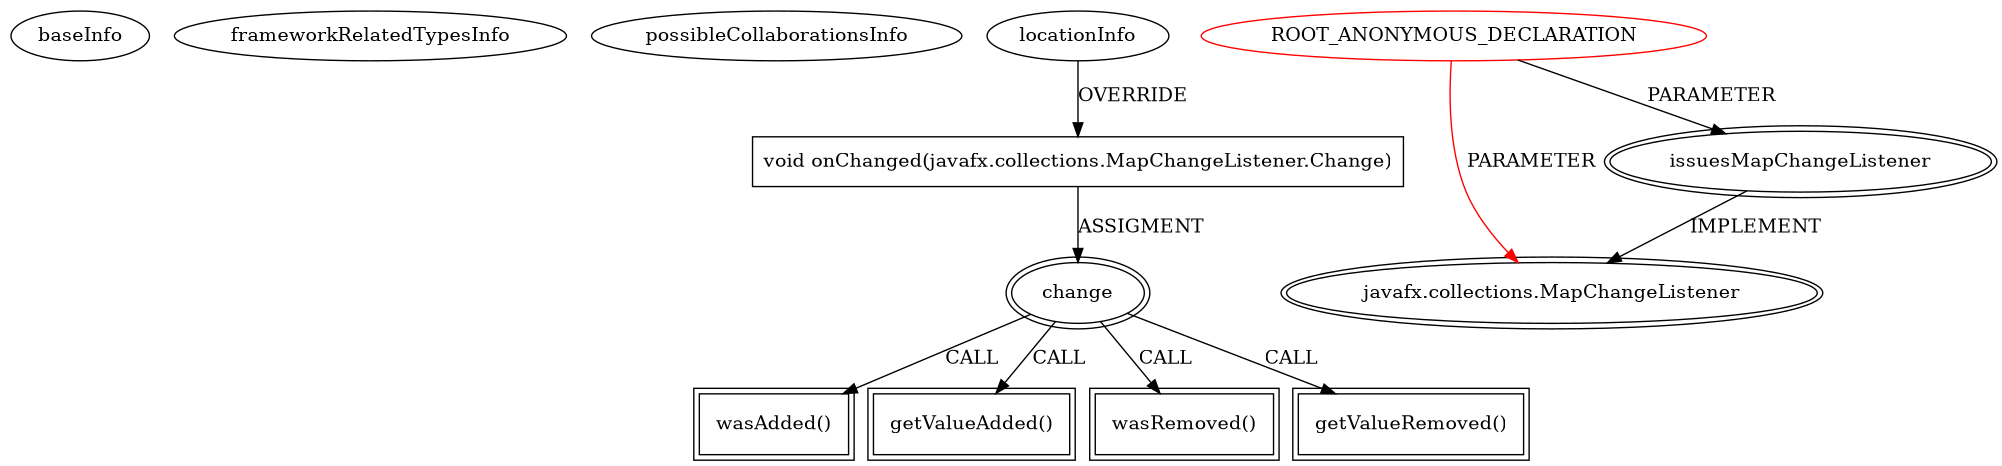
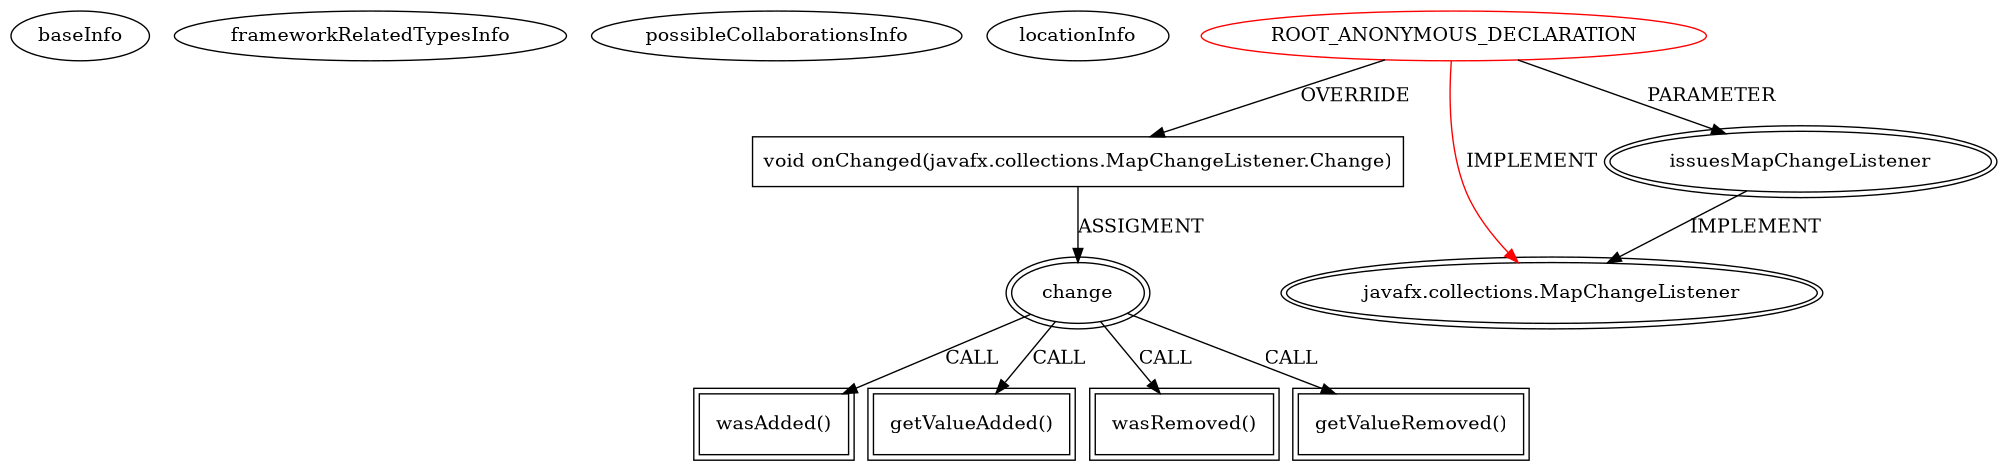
edge "locationInfo" -> "void onChanged(javafx.collections.MapChangeListener.Change)": now "ROOT_ANONYMOUS_DECLARATION" -> "void onChanged(javafx.collections.MapChangeListener.Change)"
edge "ROOT_ANONYMOUS_DECLARATION" -> "javafx.collections.MapChangeListener": label "PARAMETER" -> "IMPLEMENT"
